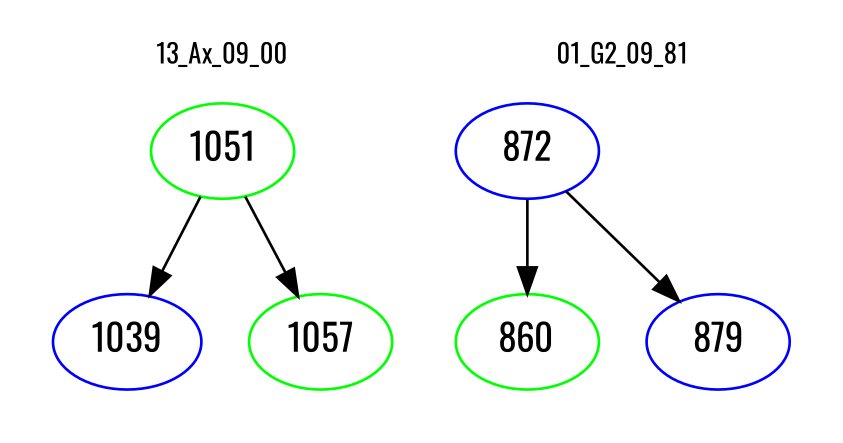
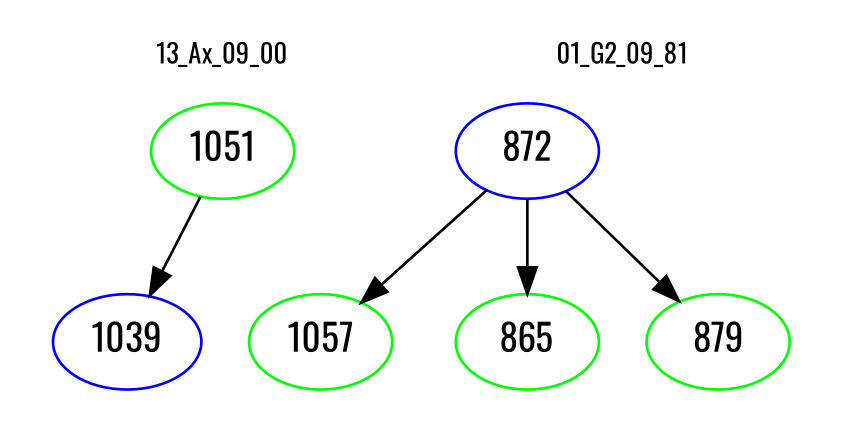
edge "1051" -> "1057": now "872" -> "1057"
node "860": label "860" -> "865"
node "879": color blue -> green
